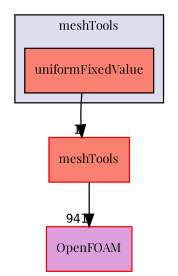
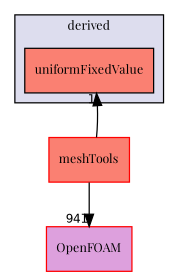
cluster "meshTools": label "meshTools" -> "derived"
edge "uniformFixedValue" -> "meshTools": reversed
